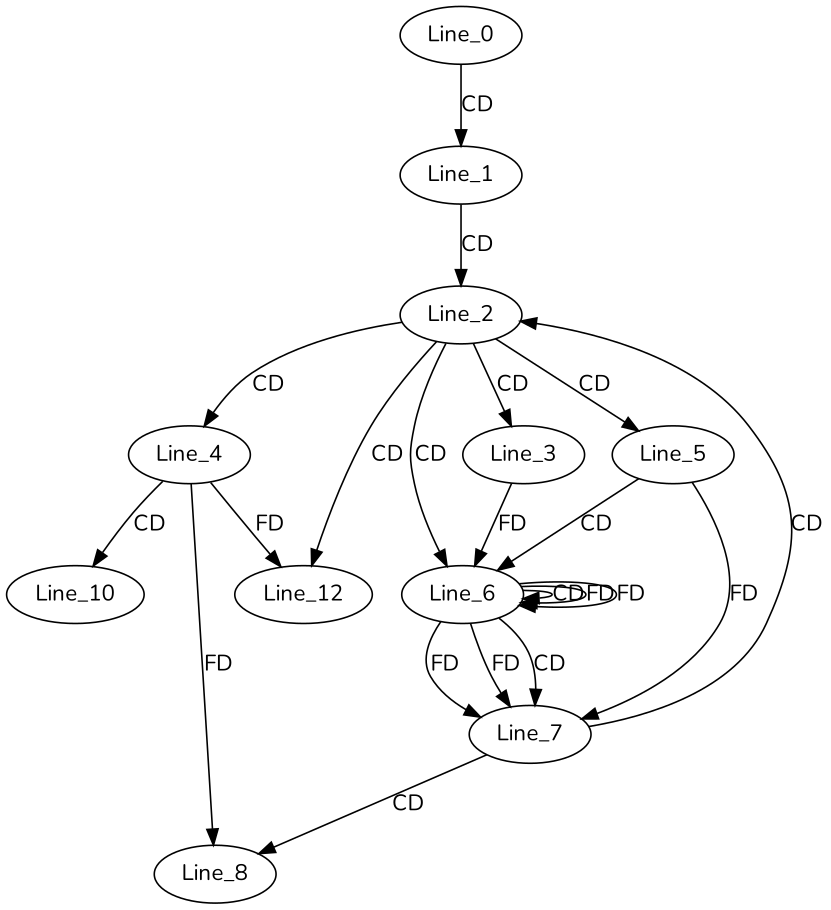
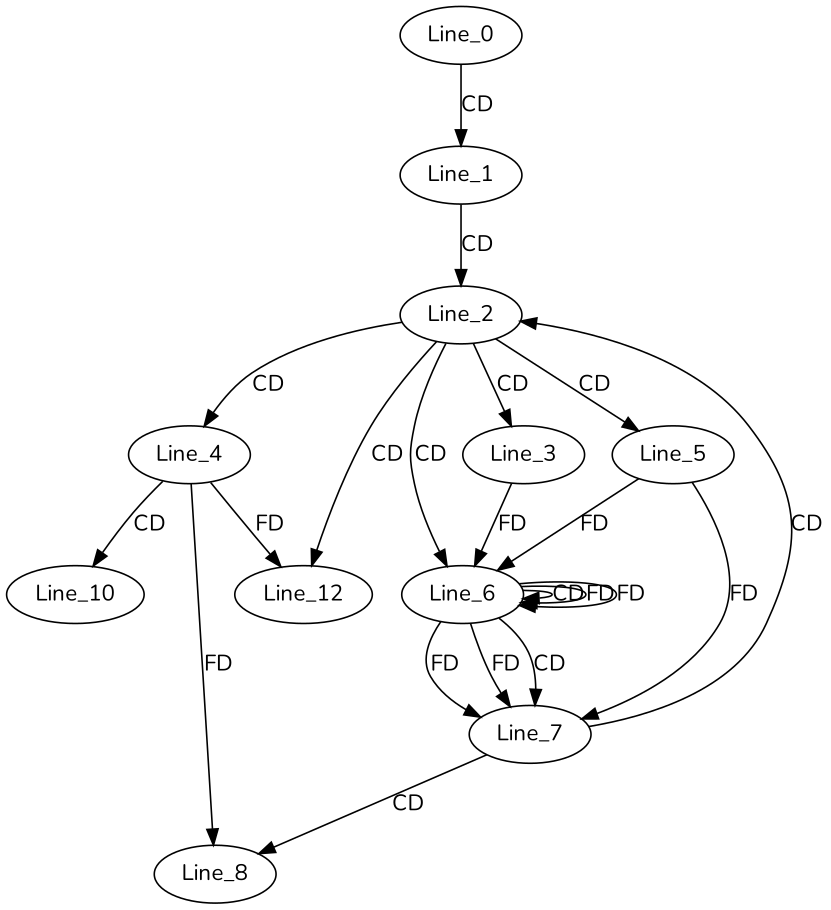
edge "Line_5" -> "Line_6": label "CD" -> "FD"
